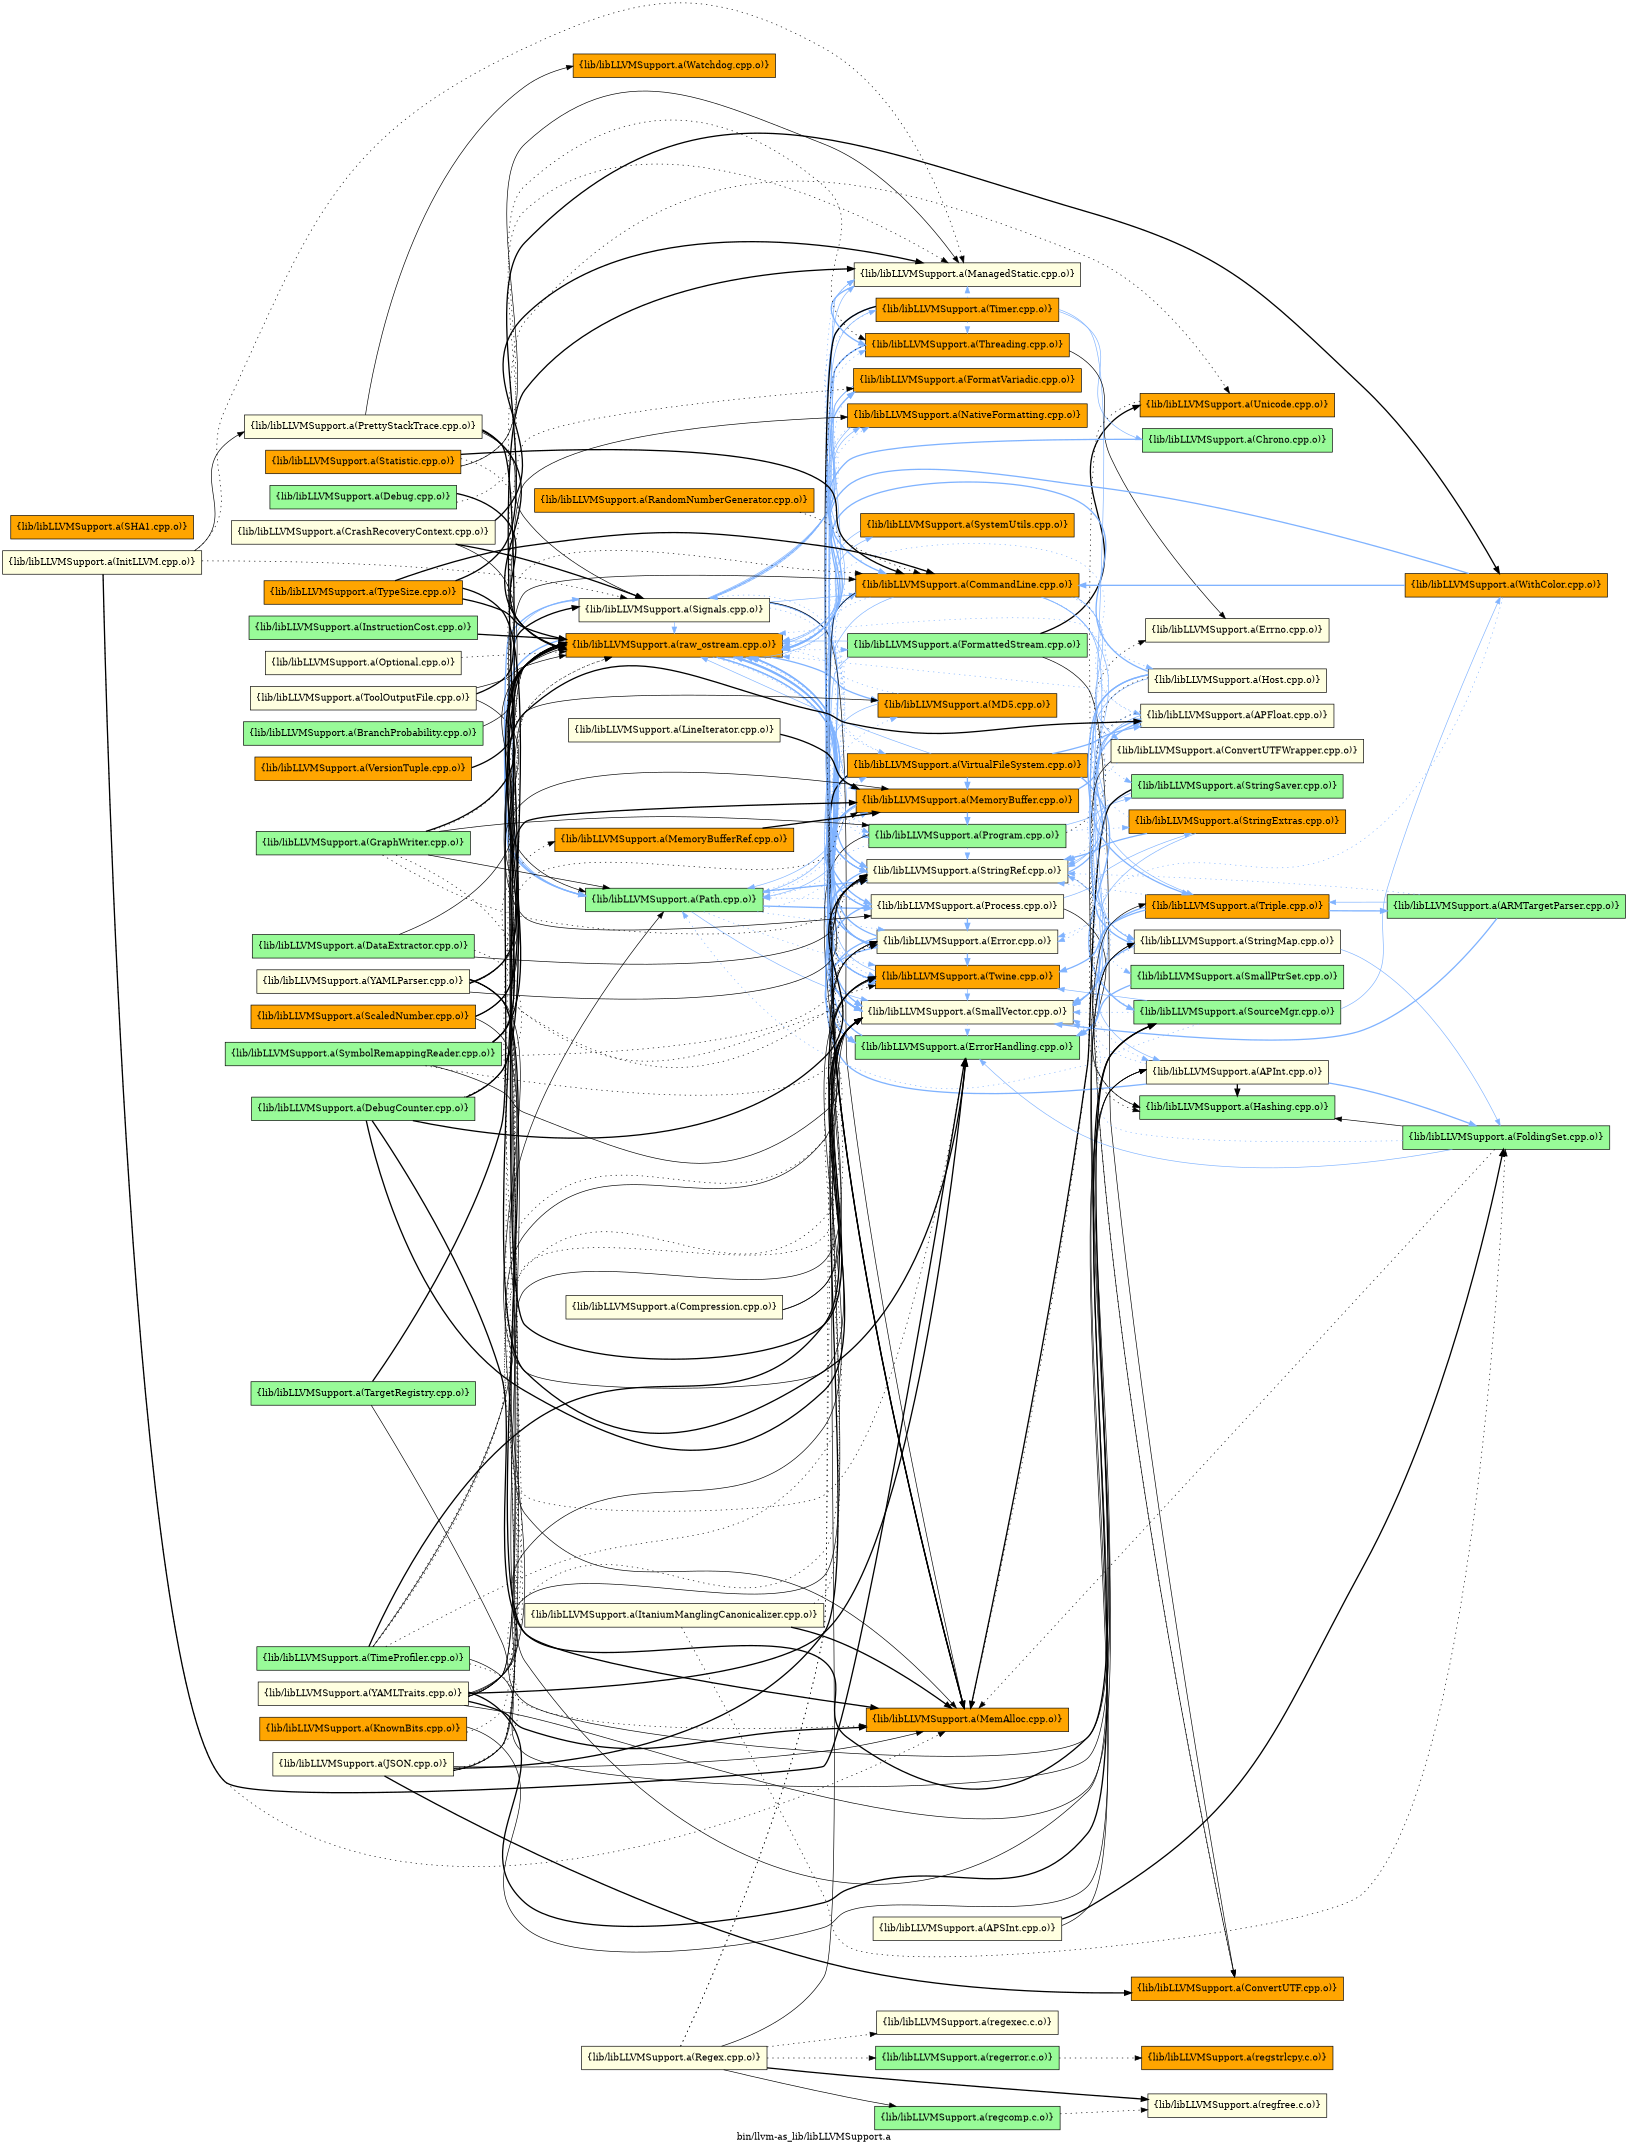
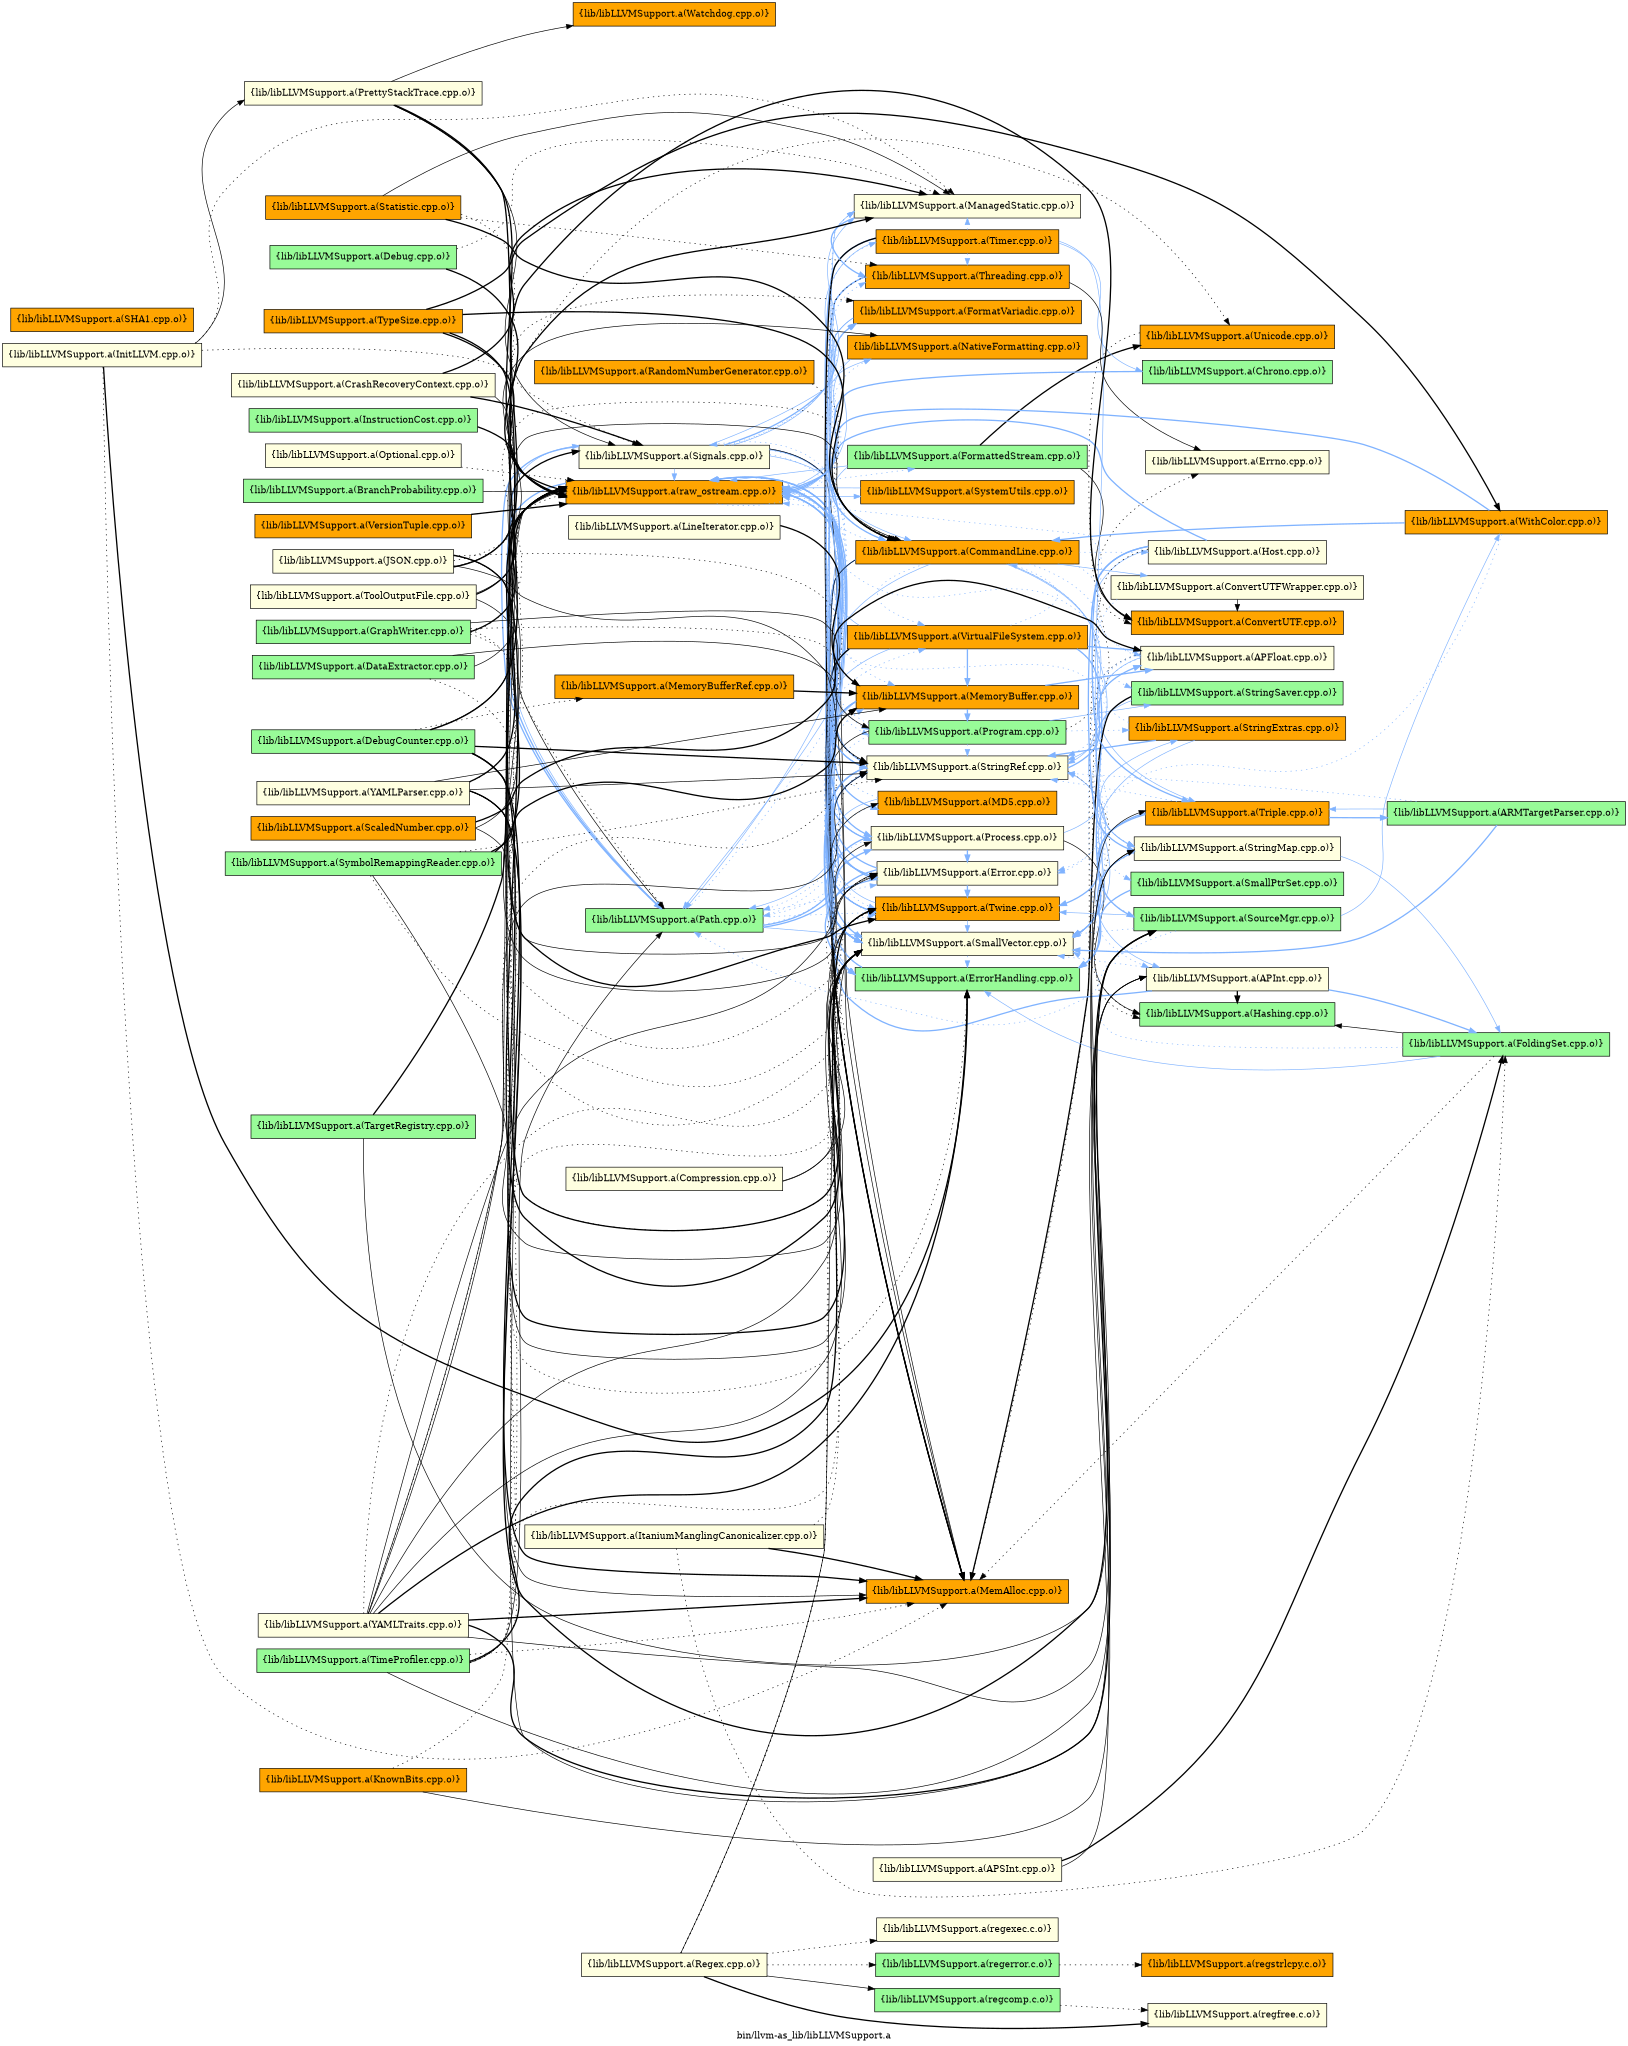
edge "{lib/libLLVMSupport.a(GraphWriter.cpp.o)}" -> "{lib/libLLVMSupport.a(Path.cpp.o)}": style solid -> dotted
edge "{lib/libLLVMSupport.a(TypeSize.cpp.o)}" -> "{lib/libLLVMSupport.a(ErrorHandling.cpp.o)}": now "{lib/libLLVMSupport.a(TypeSize.cpp.o)}" -> "{lib/libLLVMSupport.a(Twine.cpp.o)}"
